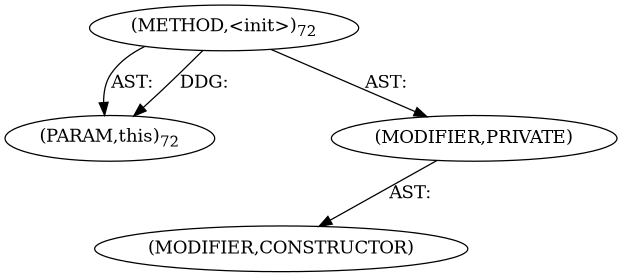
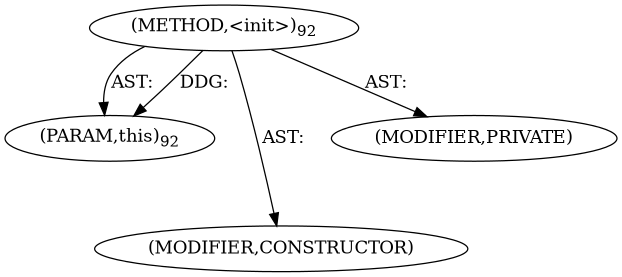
node "(METHOD,<init>)": text "72" -> "92"
node "(PARAM,this)": text "72" -> "92"
edge "(MODIFIER,PRIVATE)" -> "(MODIFIER,CONSTRUCTOR)": now "(METHOD,<init>)" -> "(MODIFIER,CONSTRUCTOR)"
